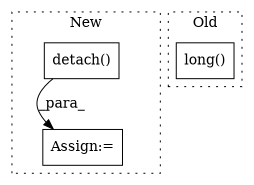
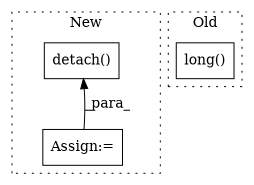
edge "detach()" -> "Assign:=": reversed
